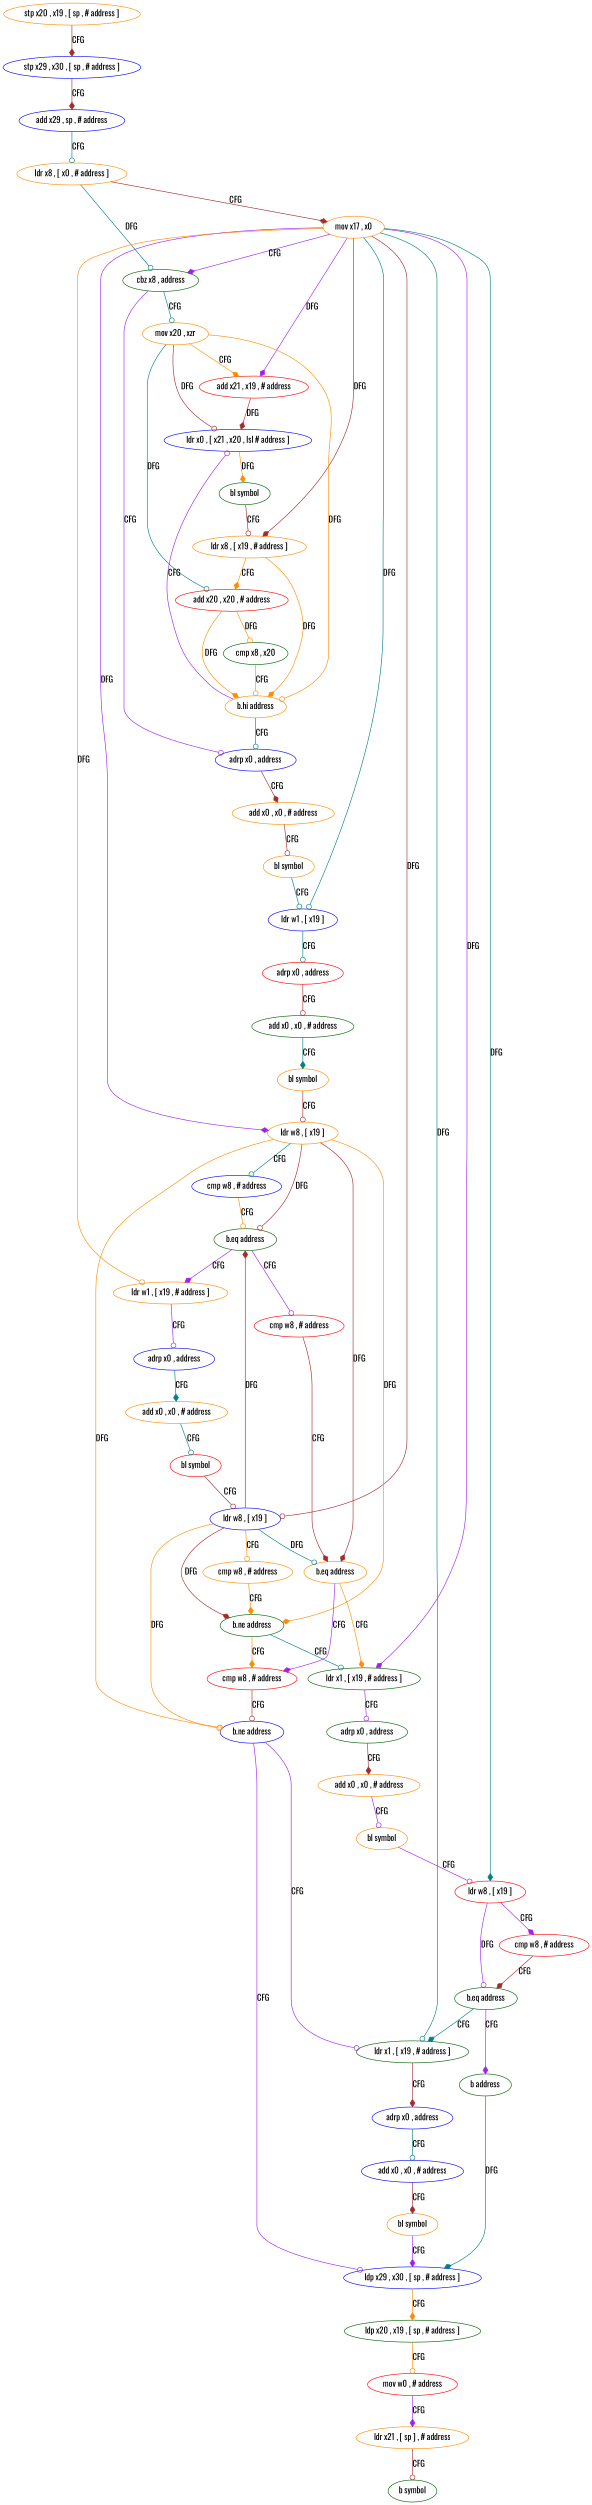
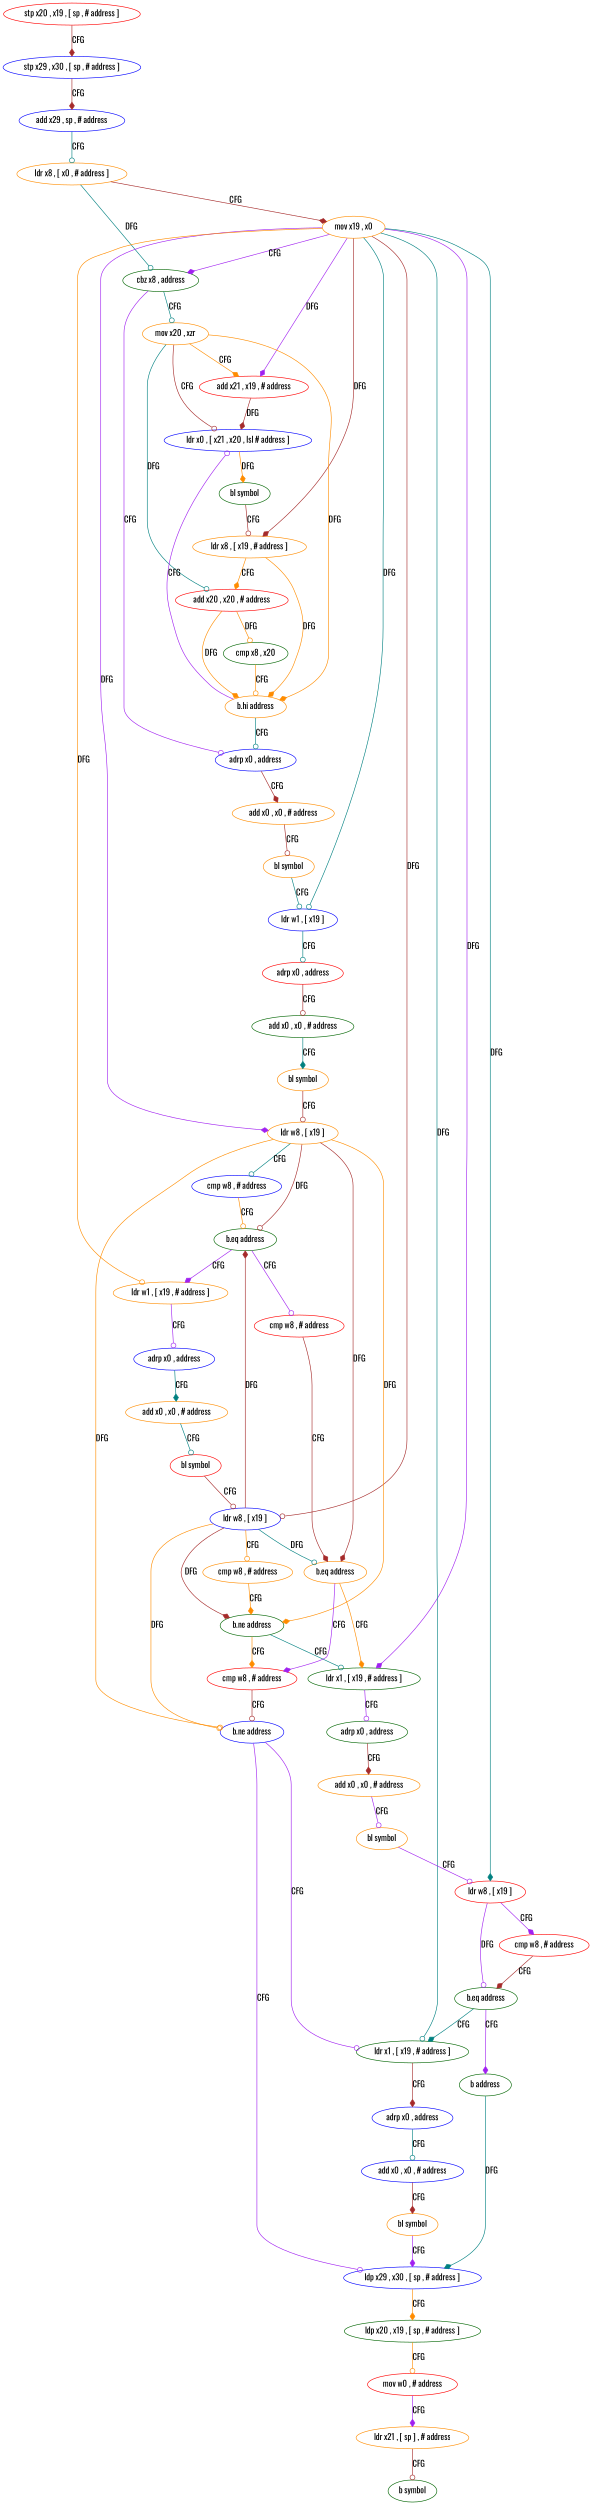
node "stp x20 , x19 , [ sp , # address ]": color darkorange -> red
node "mov x17 , x0": label "mov x17 , x0" -> "mov x19 , x0"
edge "mov x20 , xzr" -> "ldr x0 , [ x21 , x20 , lsl # address ]": label "DFG" -> "CFG"
edge "mov x20 , xzr" -> "b.hi address": arrowhead odot -> diamond
